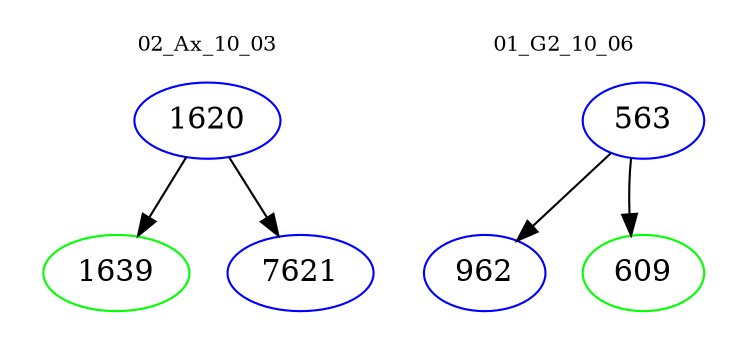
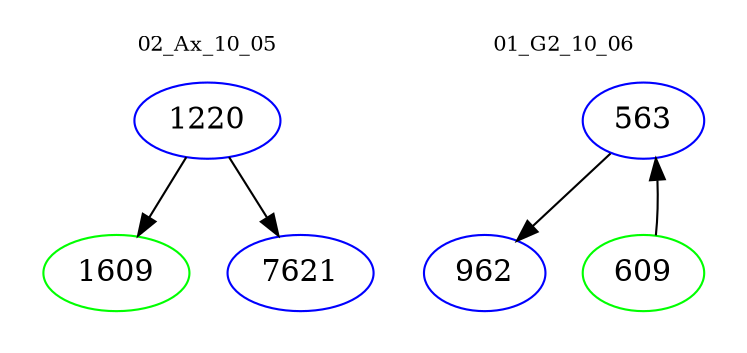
cluster "02_Ax_10_03": label "02_Ax_10_03" -> "02_Ax_10_05"
node "1620": label "1620" -> "1220"
edge "563" -> "609": reversed
node "1639": label "1639" -> "1609"
